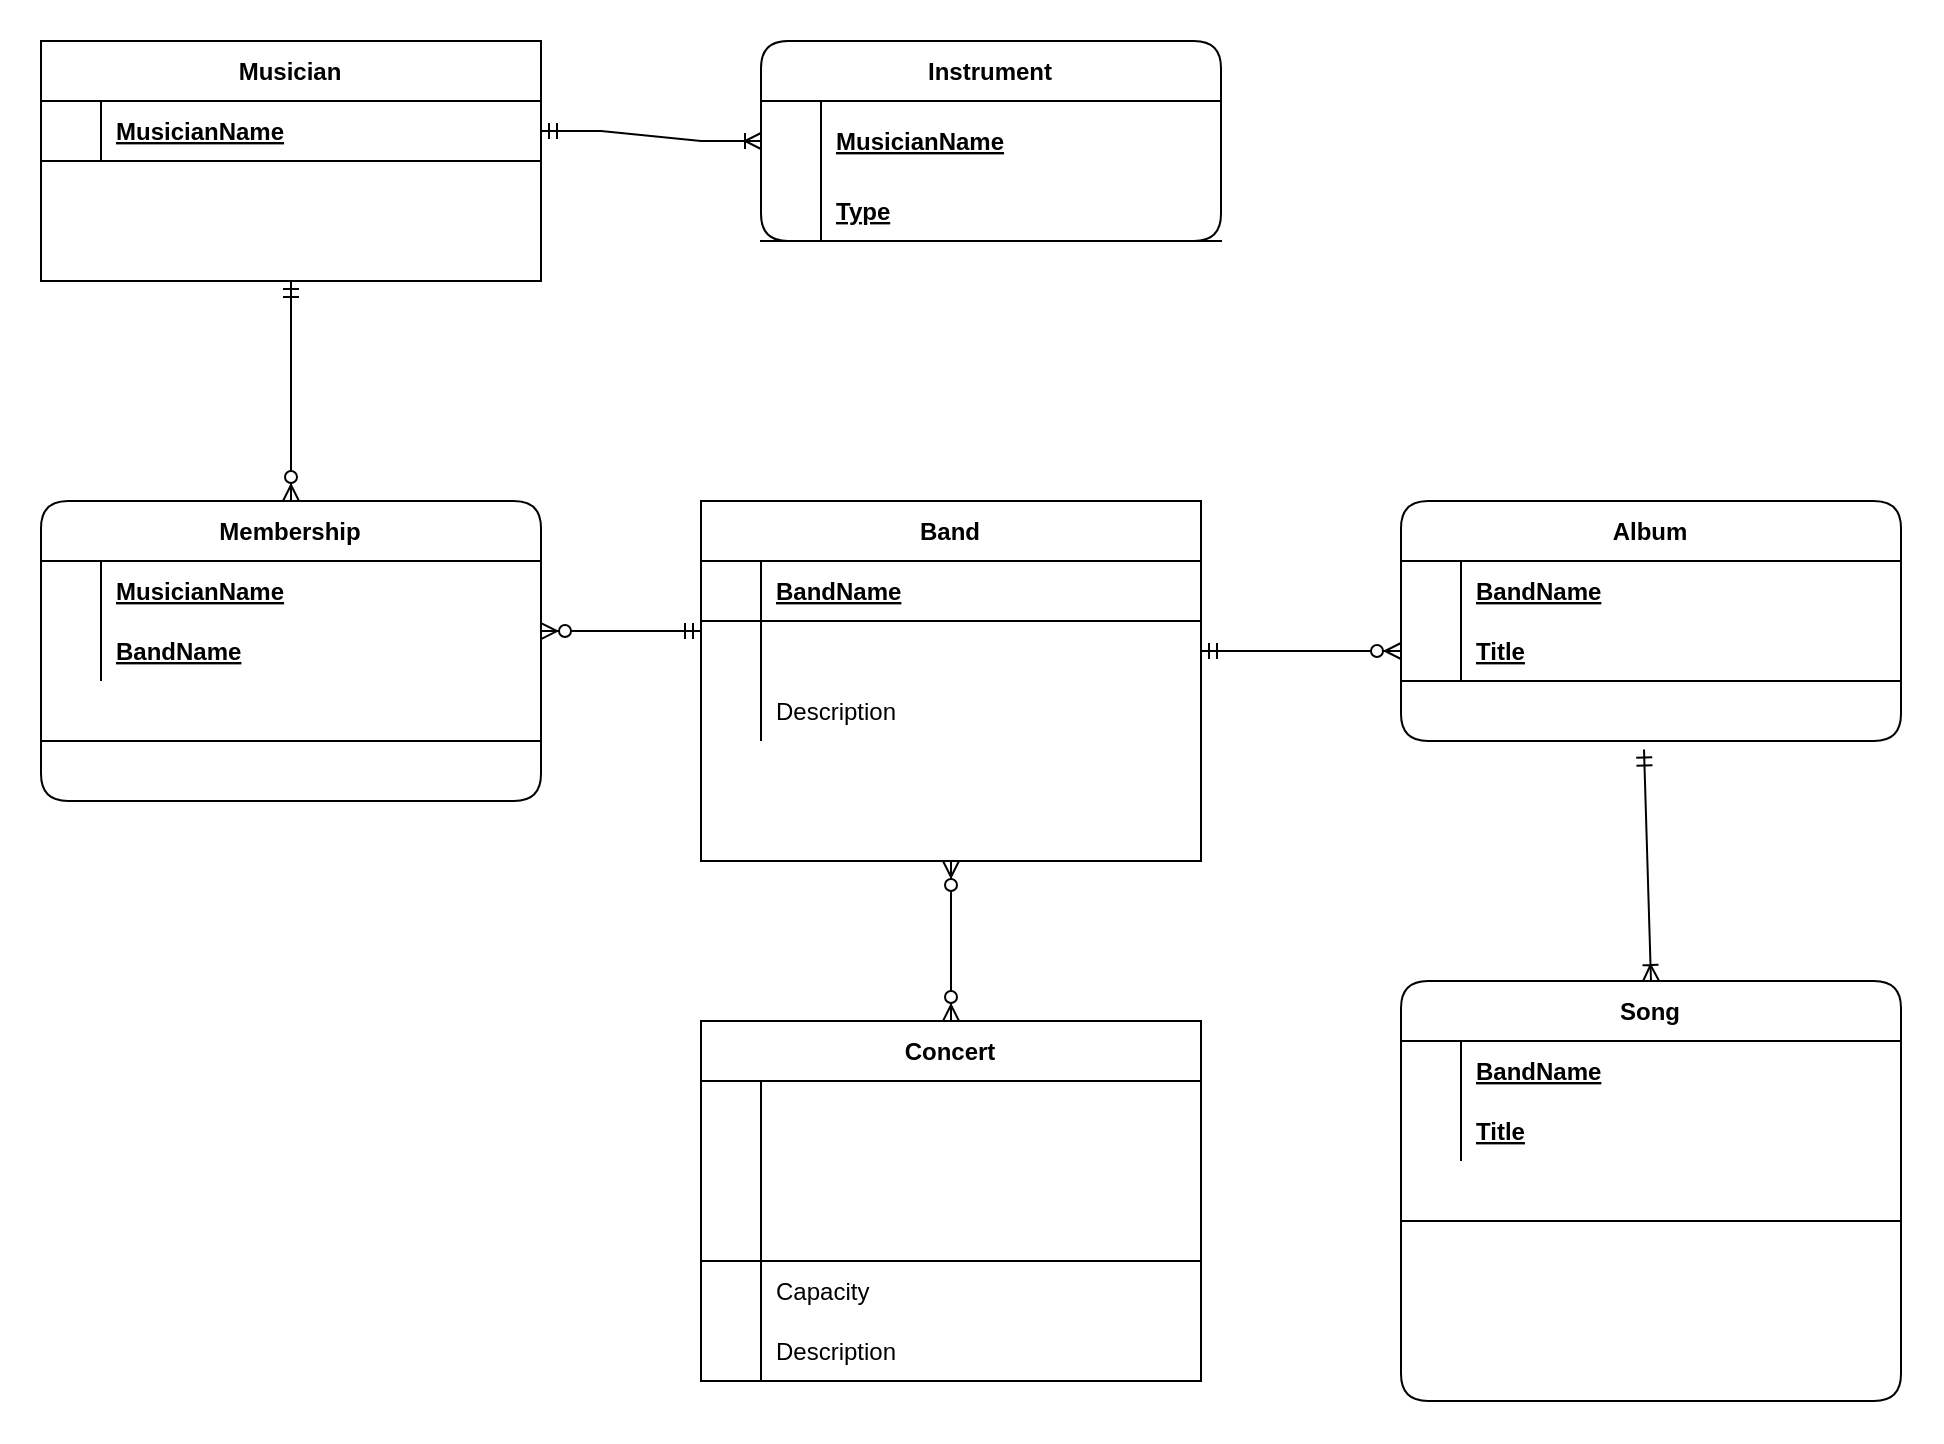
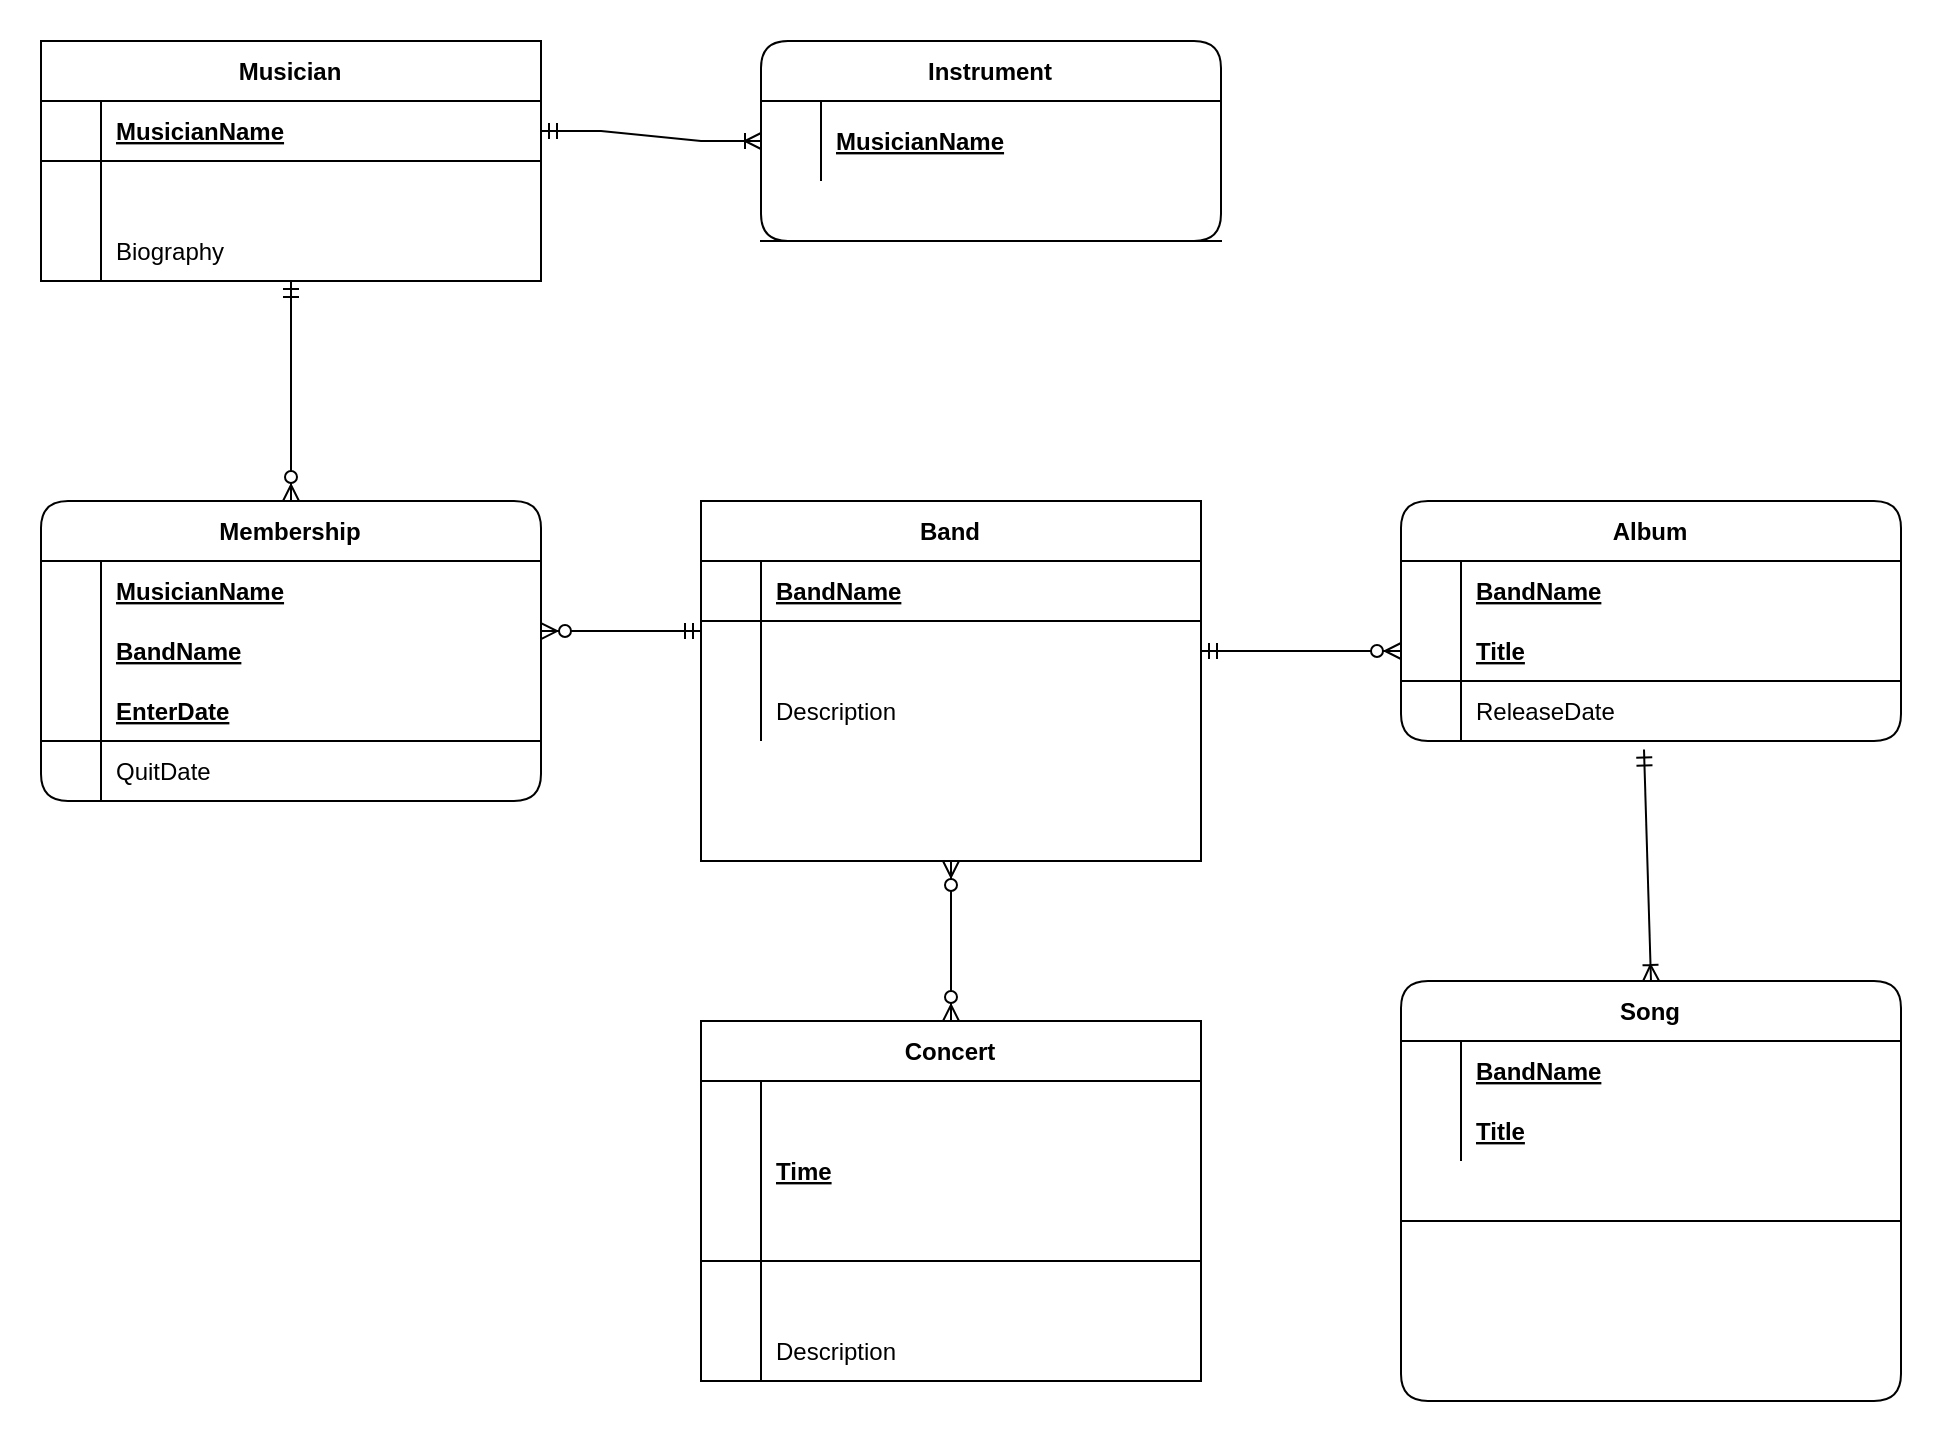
node "Type": removed
node "Biography": added
node "EnterDate": added
node "ReleaseDate": added
node "QuitDate": added
node "Time": added
node "Capacity": removed
